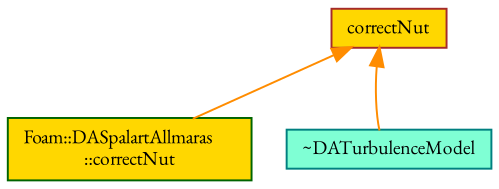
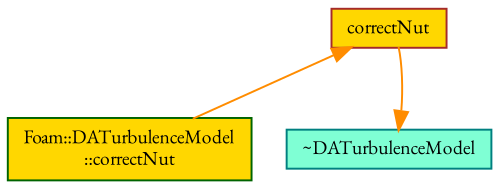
edge "~DATurbulenceModel" -> "correctNut": reversed
node "Foam::DASpalartAllmaras ::correctNut": label "Foam::DASpalartAllmaras ::correctNut" -> "Foam::DATurbulenceModel ::correctNut"
